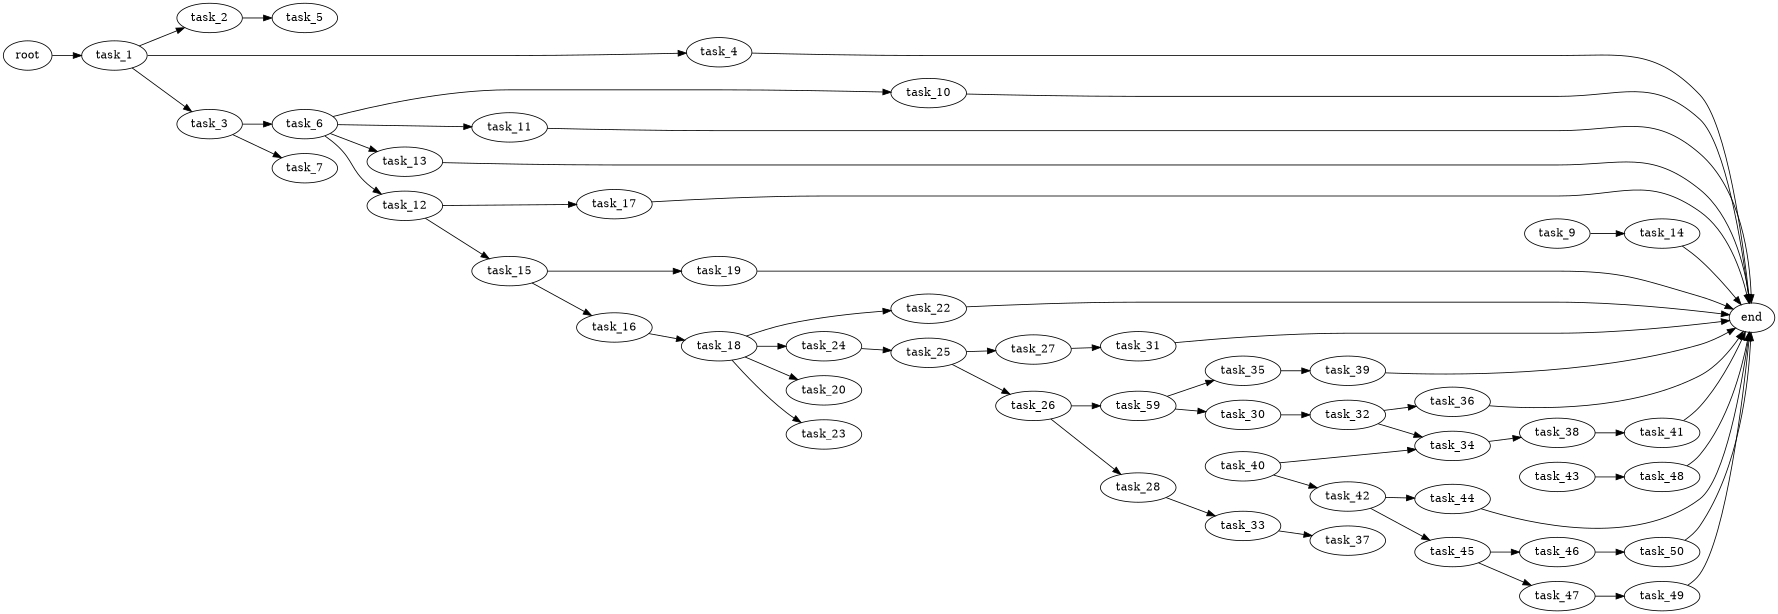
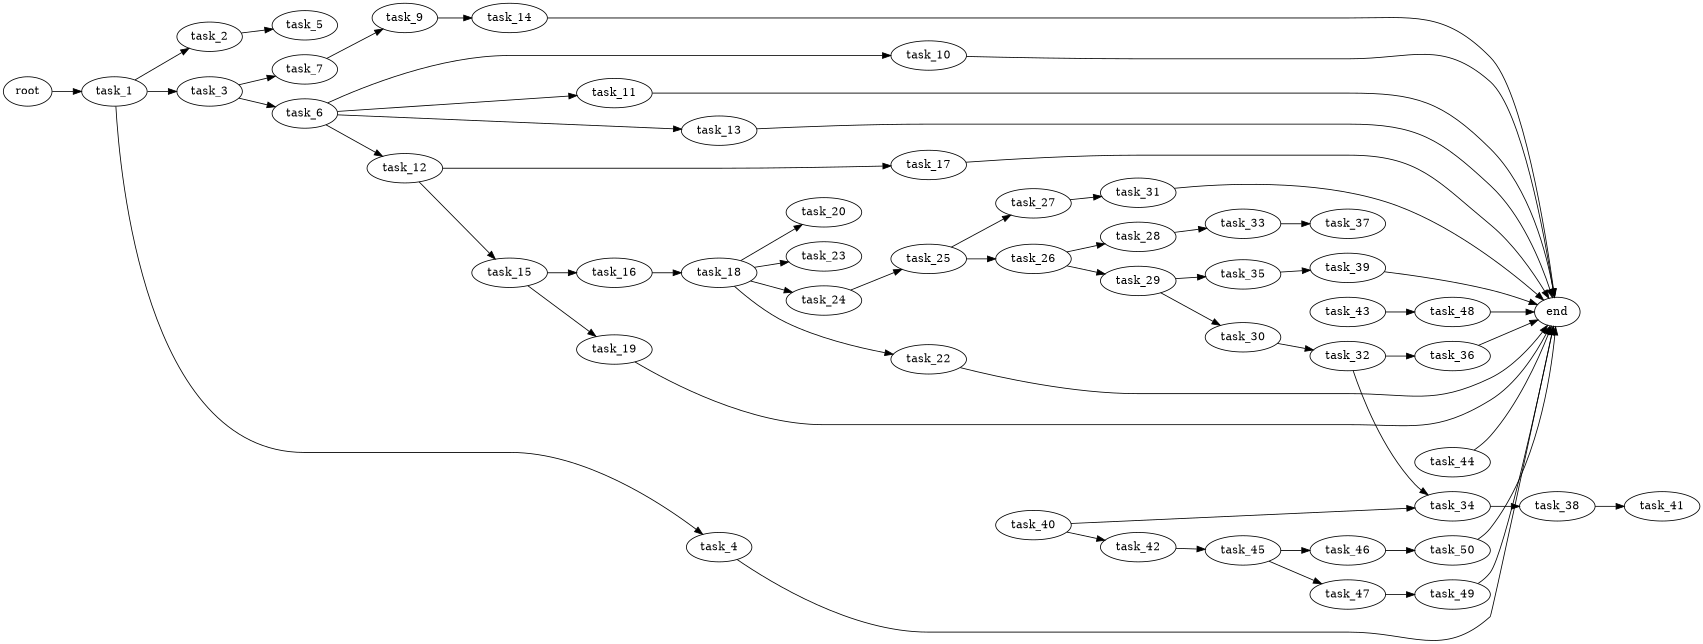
edge "task_7" -> "task_9": added
edge "task_41" -> "end": removed
node "task_59": label "task_59" -> "task_29"
edge "task_42" -> "task_44": removed
